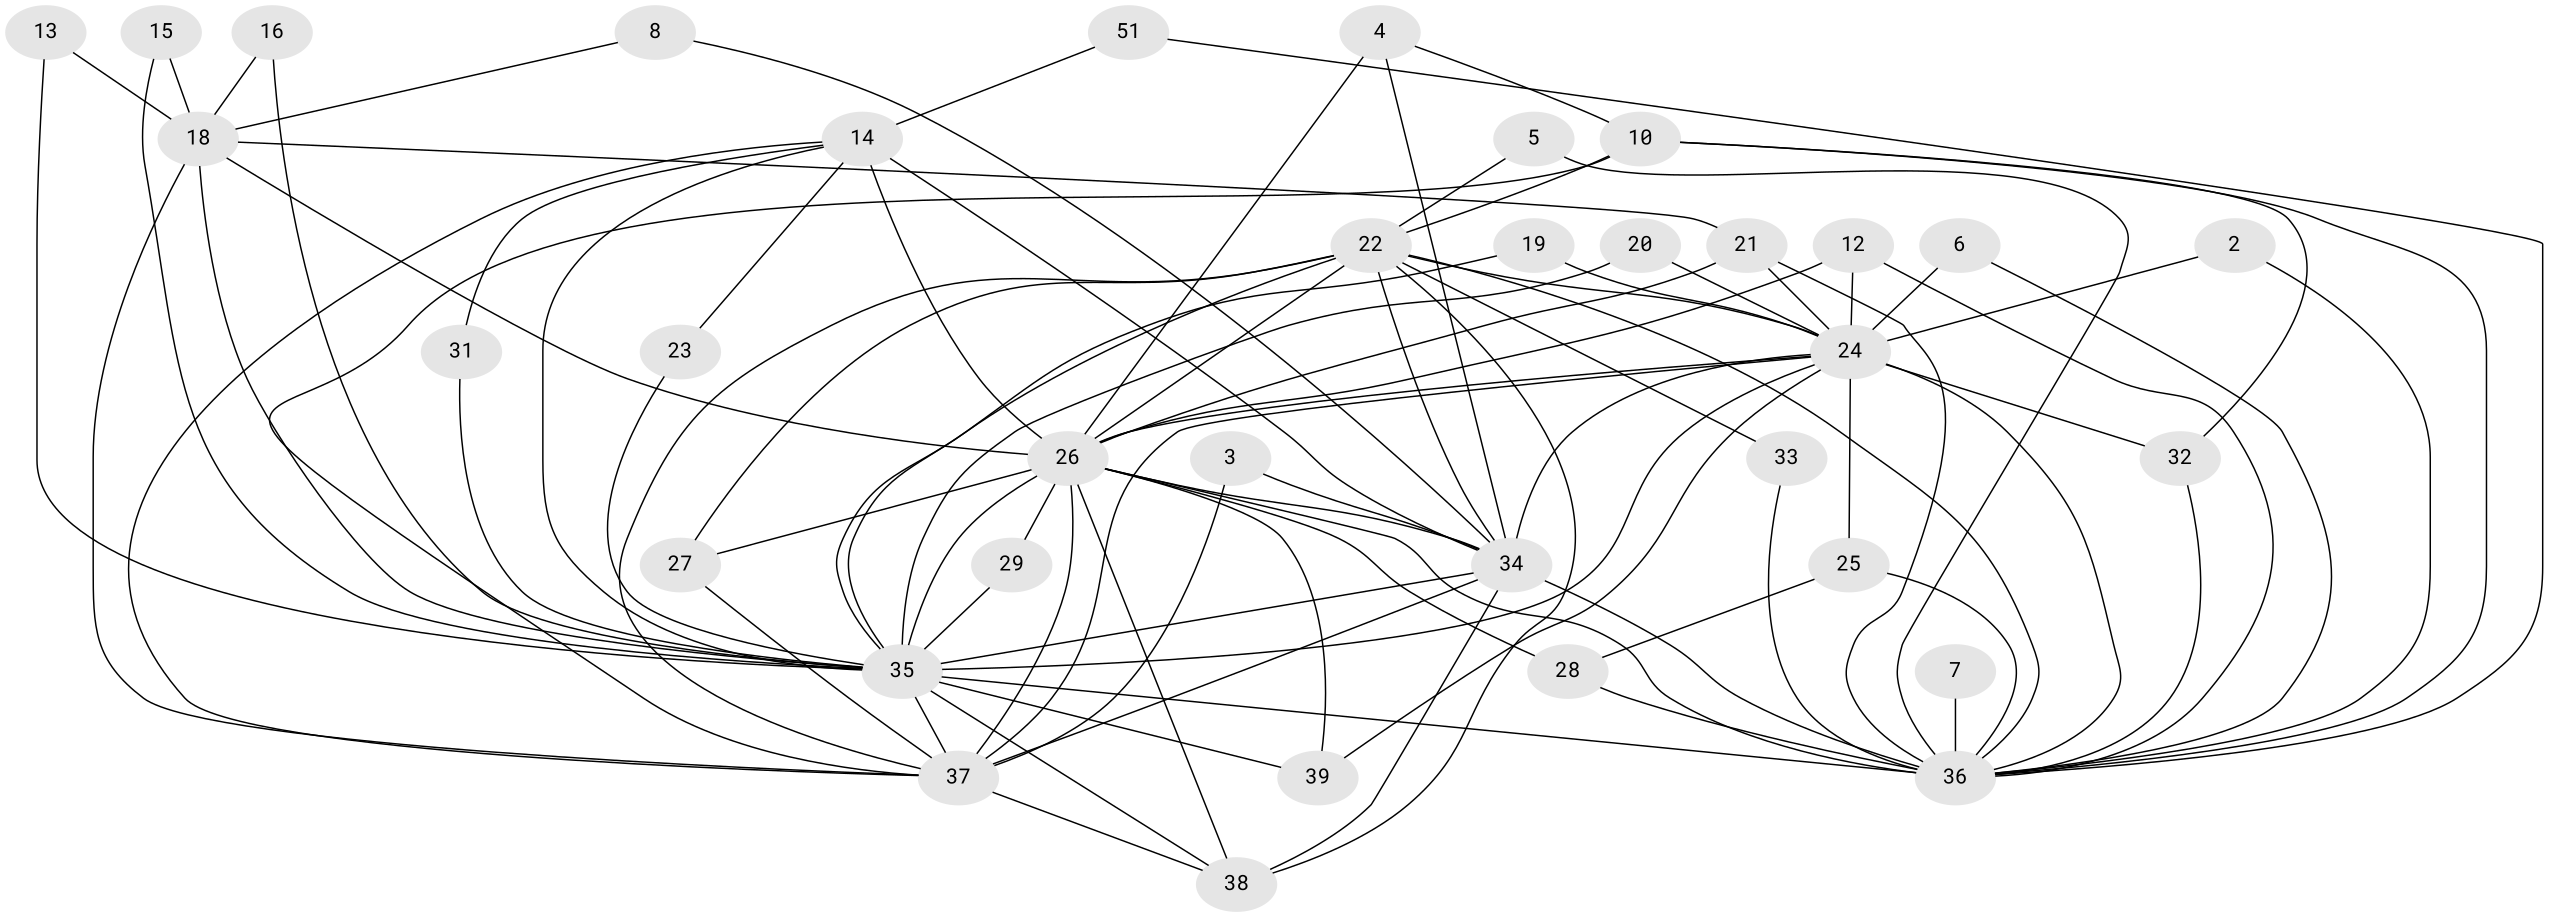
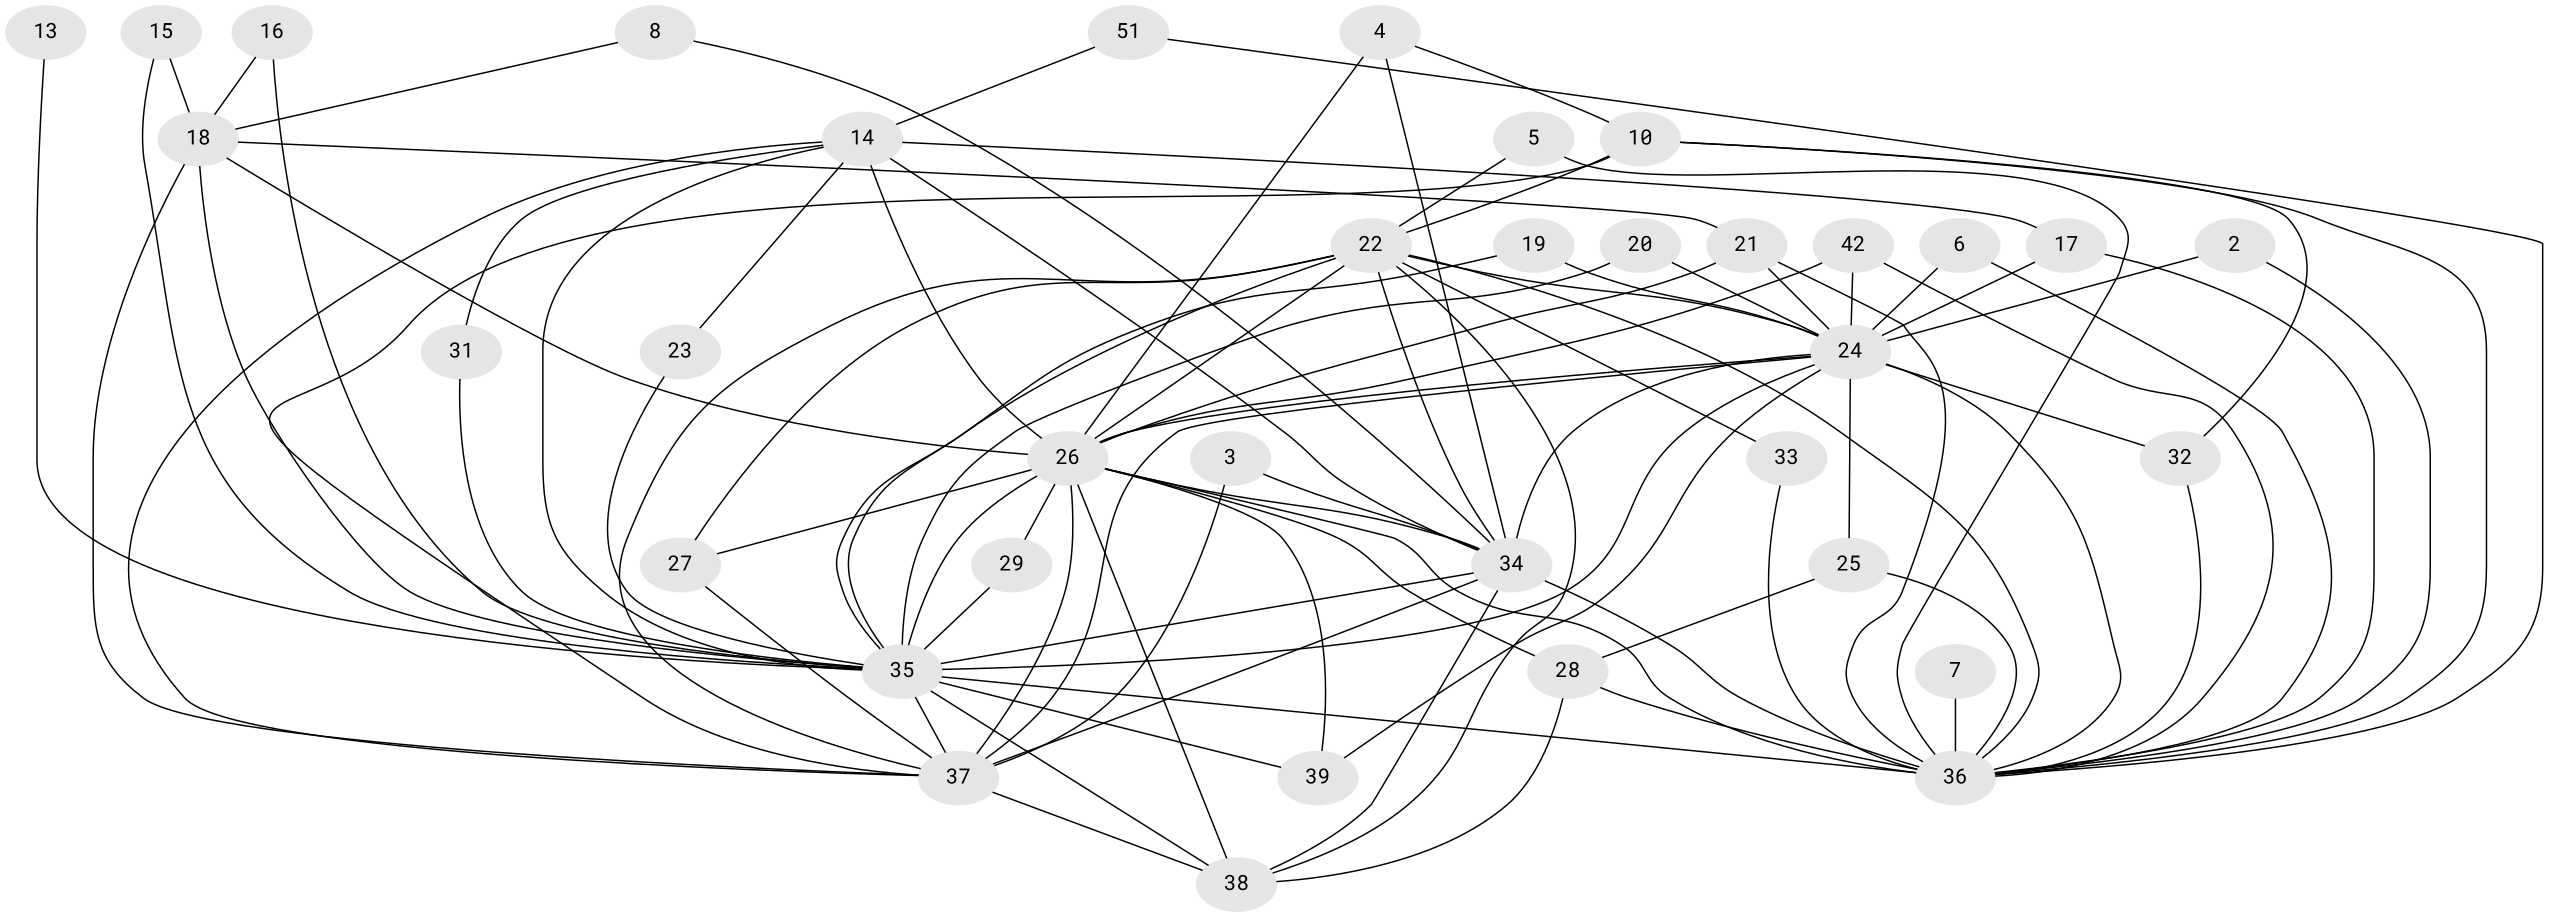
edge "13" -- "18": removed
node "12": label "12" -> "42"
node "17": added
edge "28" -- "38": added
